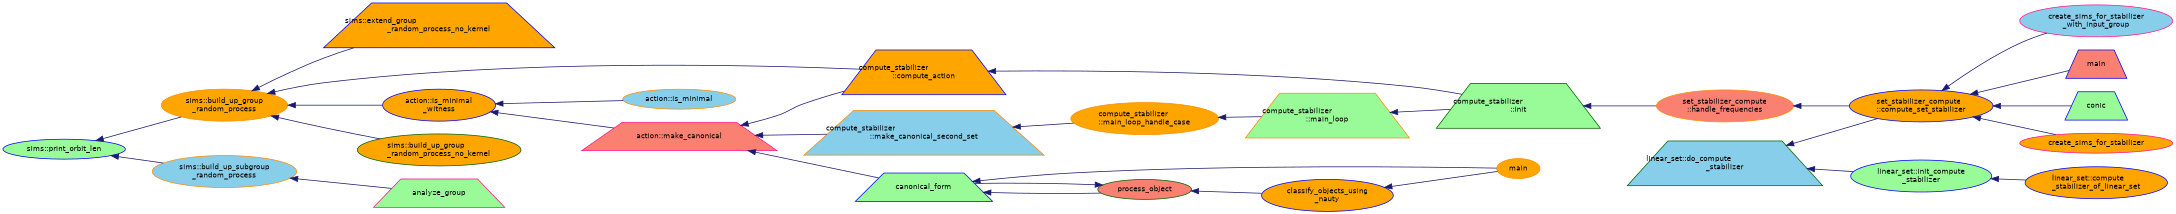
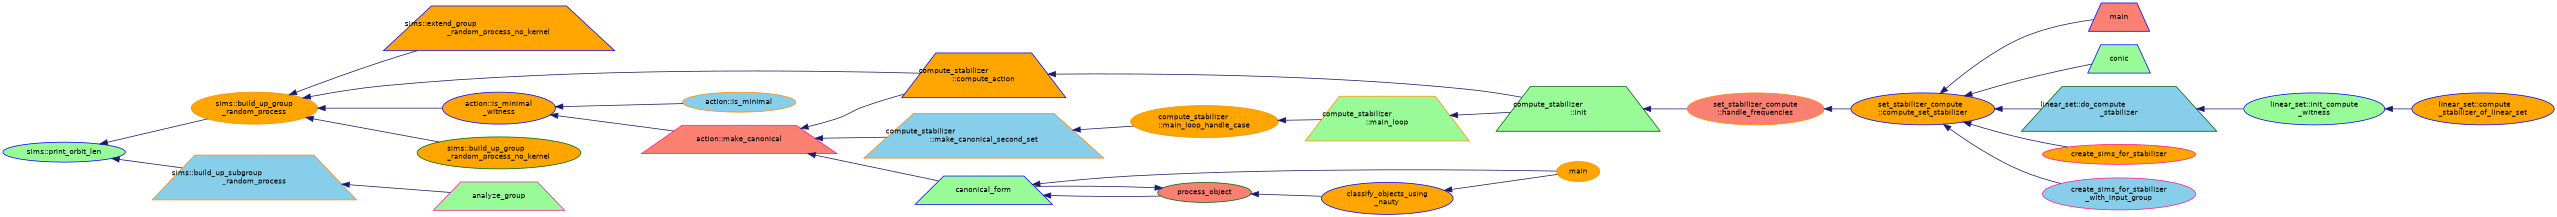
edge "set_stabilizer_compute ::compute_set_stabilizer" -> "linear_set::do_compute _stabilizer": reversed
node "sims::build_up_subgroup _random_process": shape ellipse -> trapezium
node "linear_set::init_compute _stabilizer": label "linear_set::init_compute _stabilizer" -> "linear_set::init_compute _witness"
